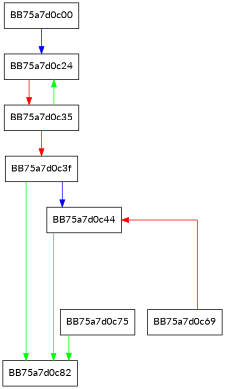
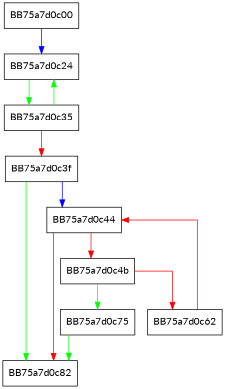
edge "BB75a7d0c24" -> "BB75a7d0c35": color red -> green
node "BB75a7d0c4b": added
edge "BB75a7d0c44" -> "BB75a7d0c82": color green -> red
node "BB75a7d0c69": label "BB75a7d0c69" -> "BB75a7d0c62"
